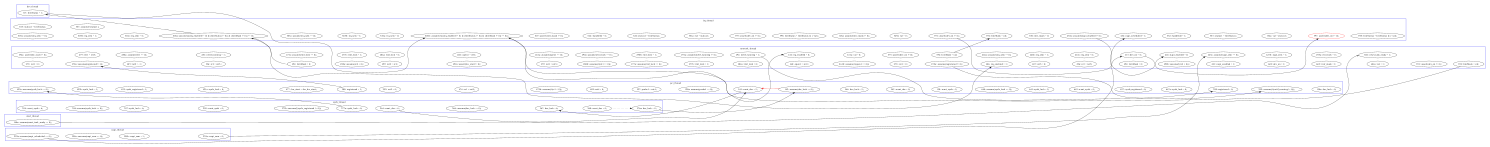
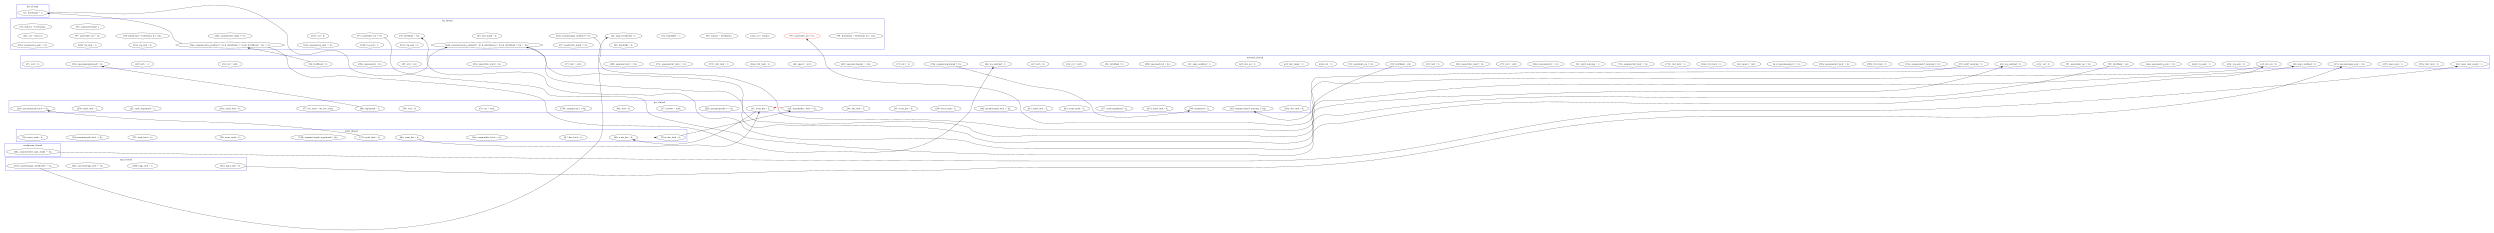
node "526: status1 = IntrStatus;": removed
node "503: ret5 = 0;": added
edge "241: want_dev = 5;" -> "367: dev_lock = 6;": now "241: want_dev = 5;" -> "368: want_dev = 0;"
cluster "start_thread": label "start_thread" -> "workqueue_thread"
